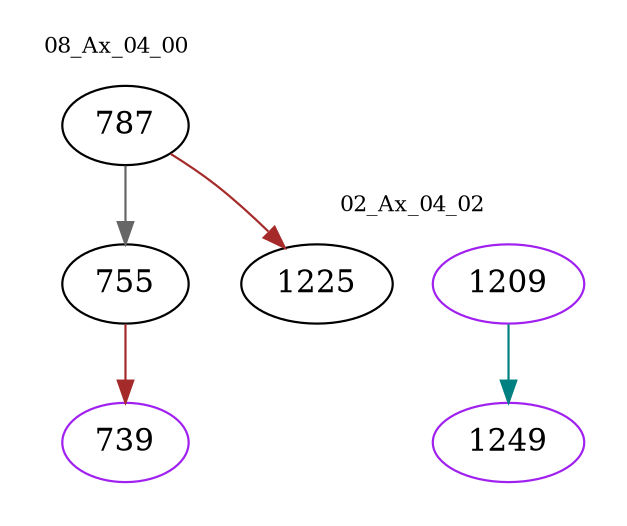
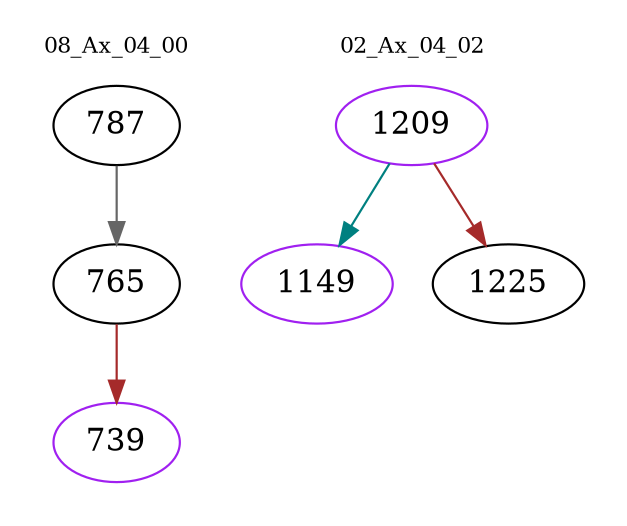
edge "787" -> "1225": now "1209" -> "1225"
node "755": label "755" -> "765"
node "1249": label "1249" -> "1149"
